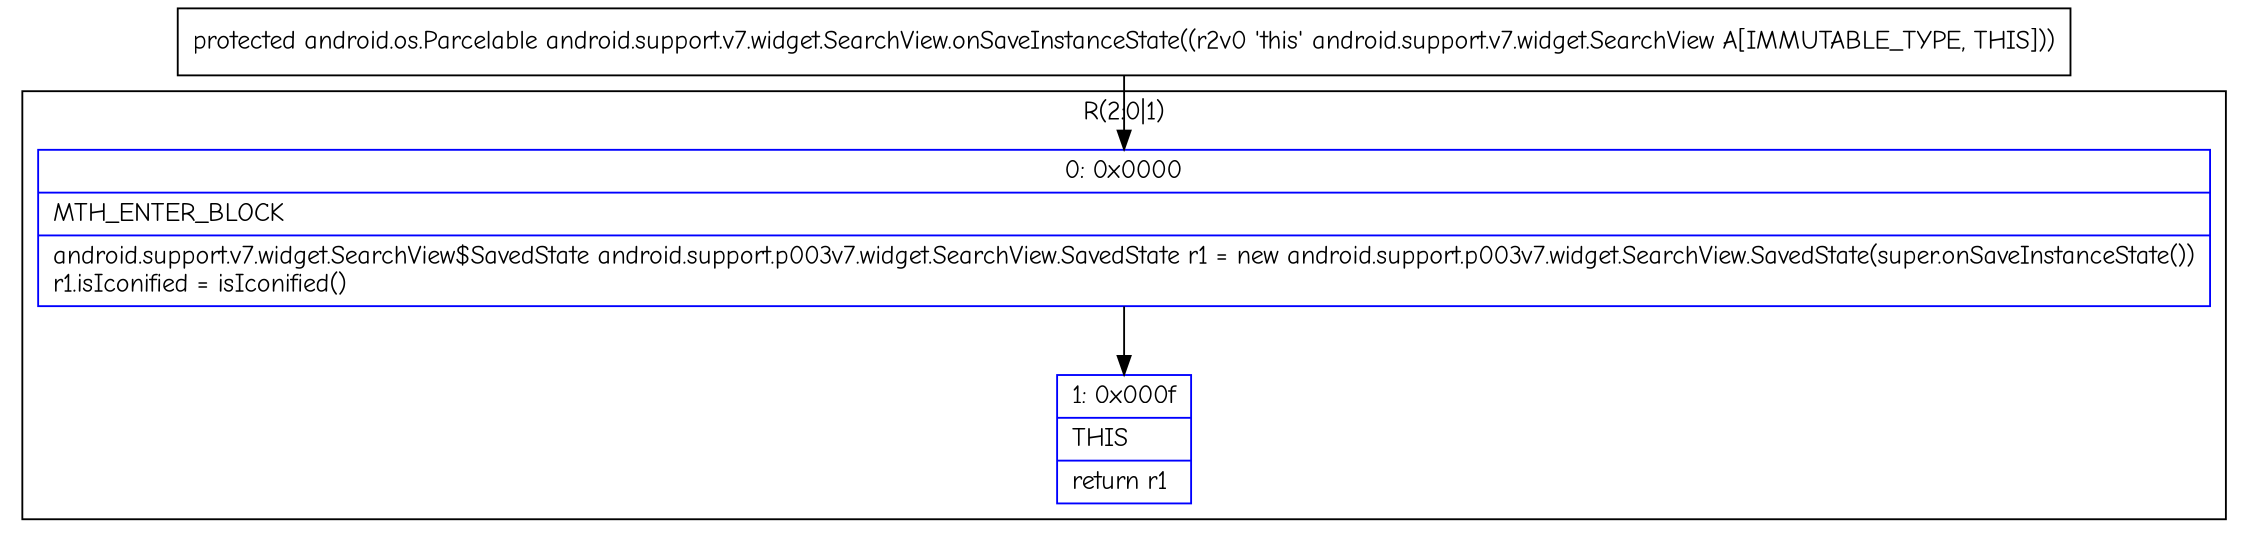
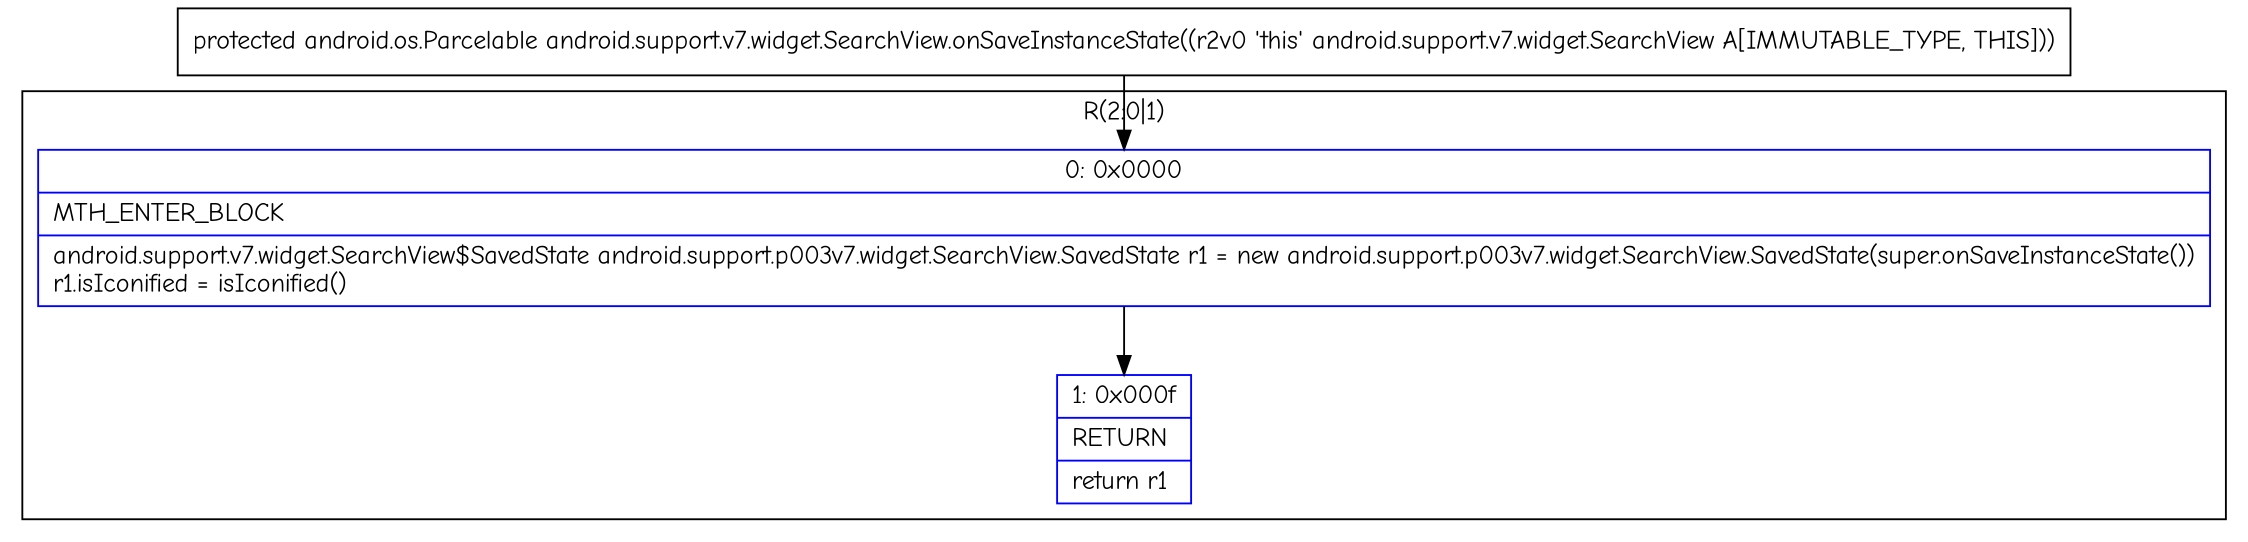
node "1: 0x000f": text "THIS" -> "RETURN"
